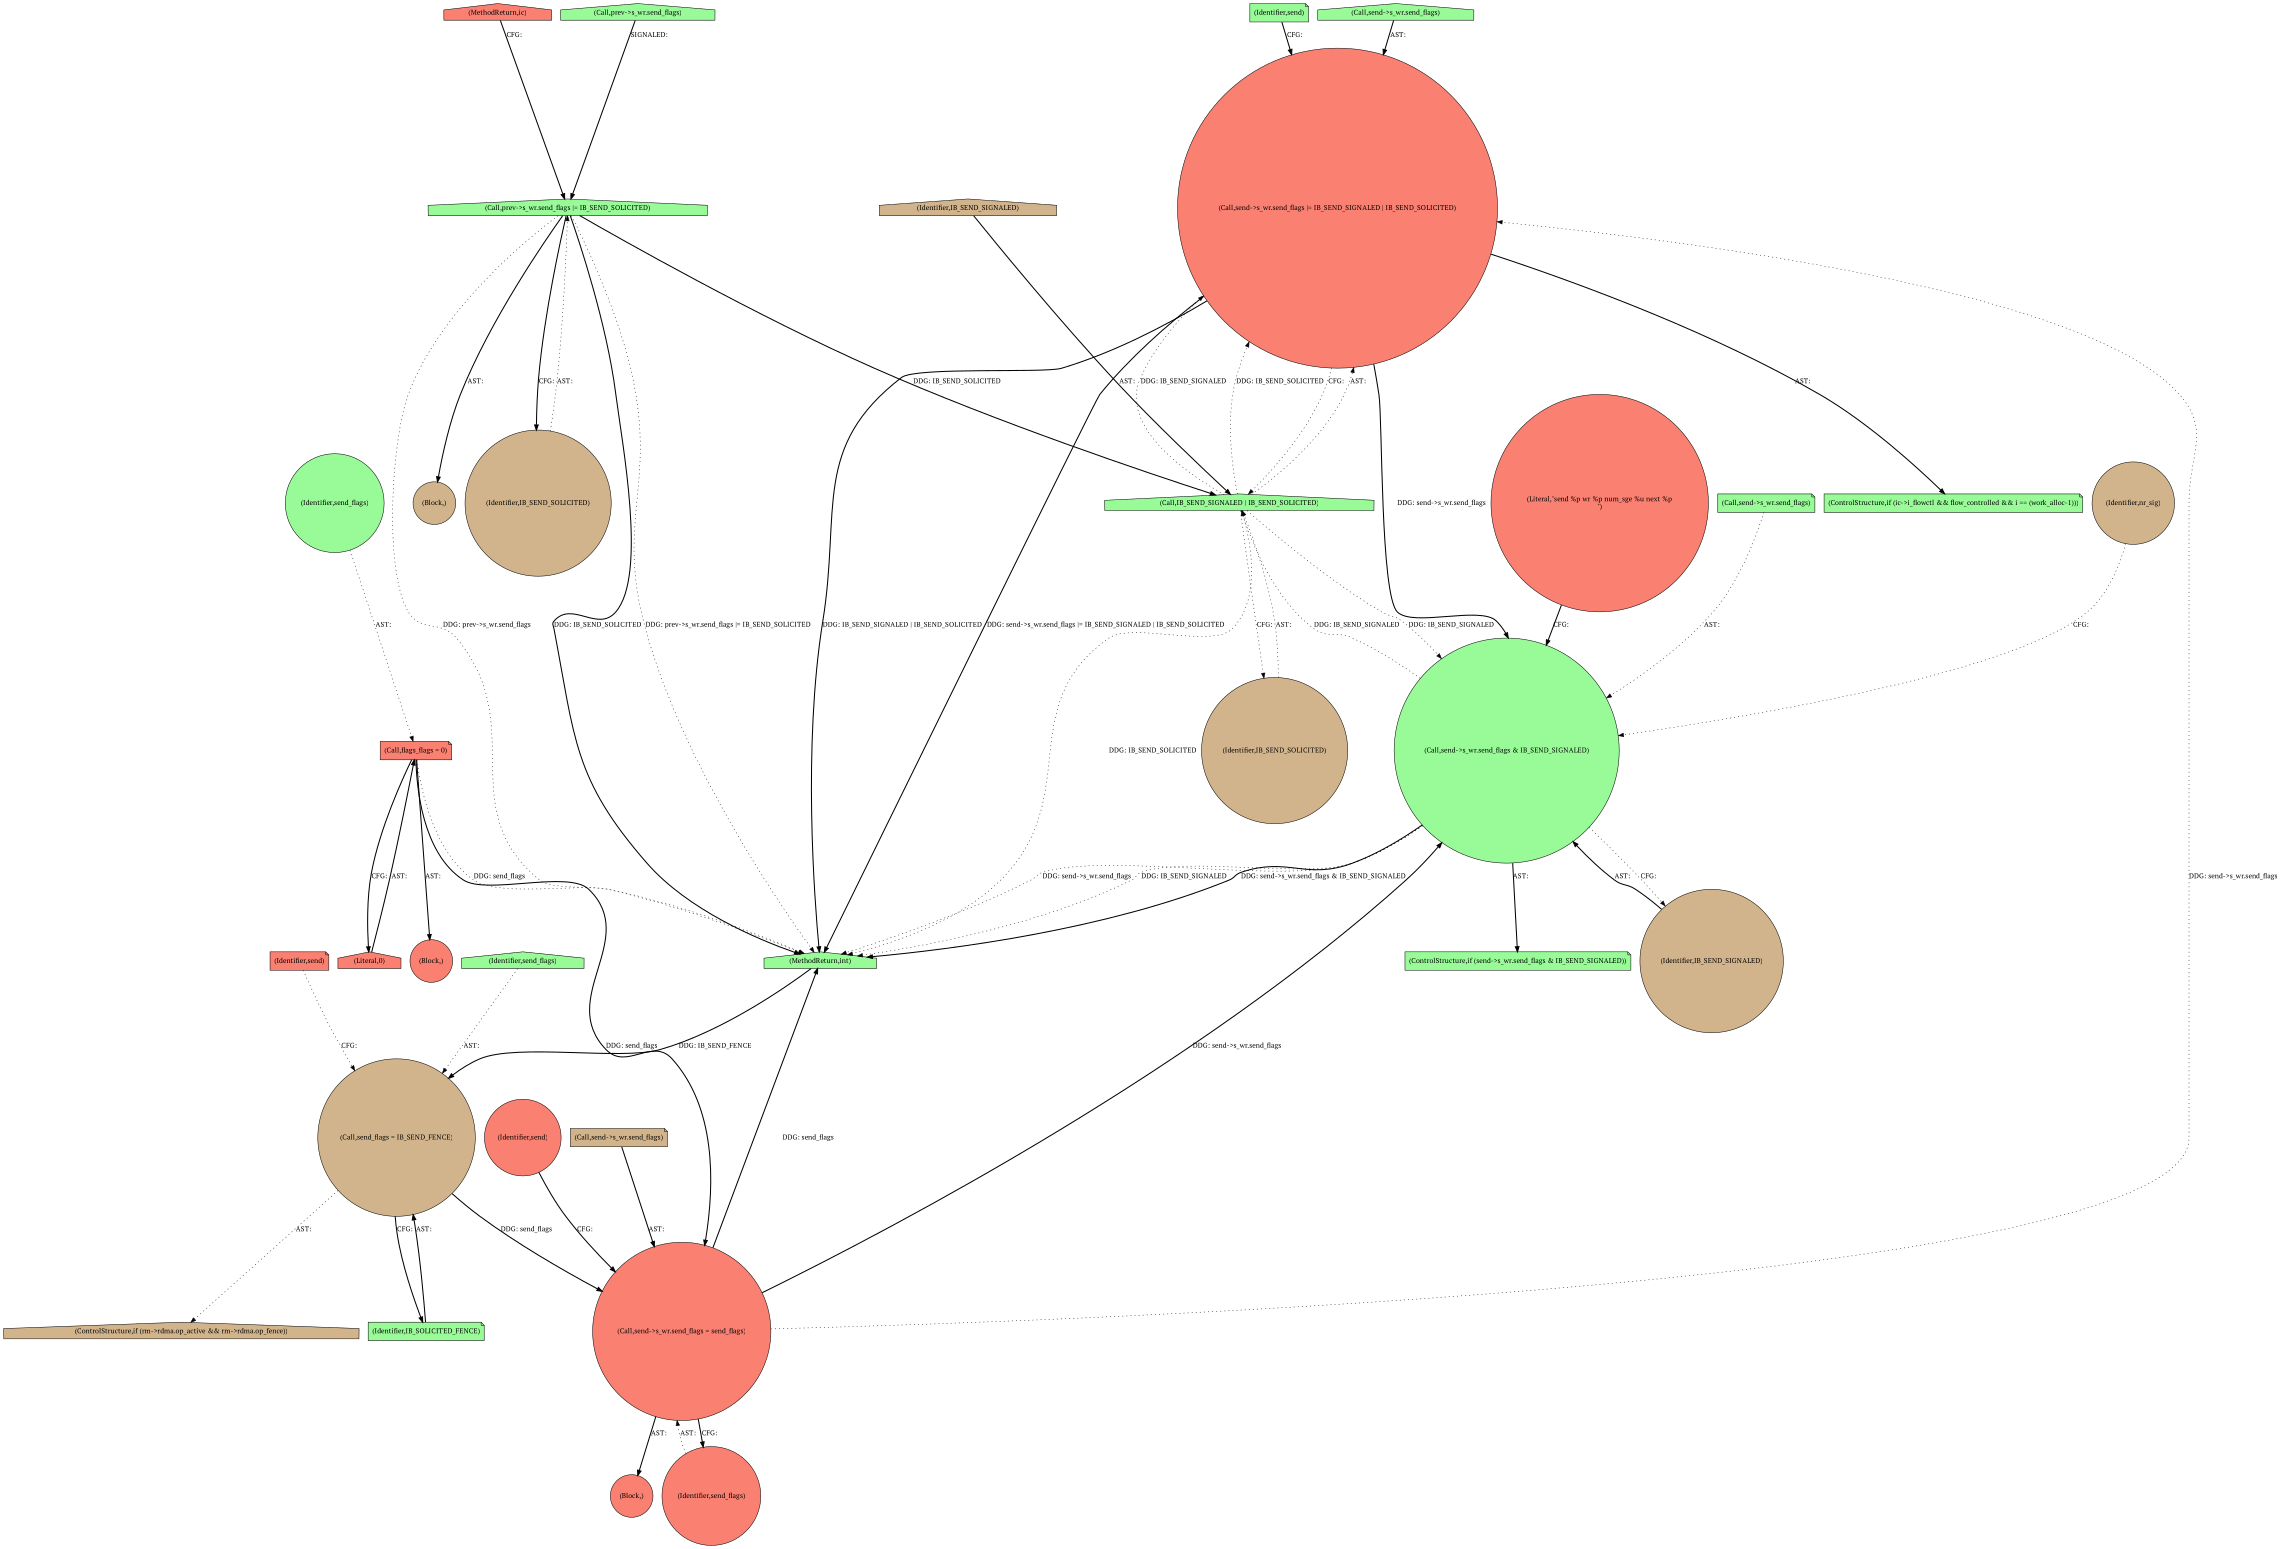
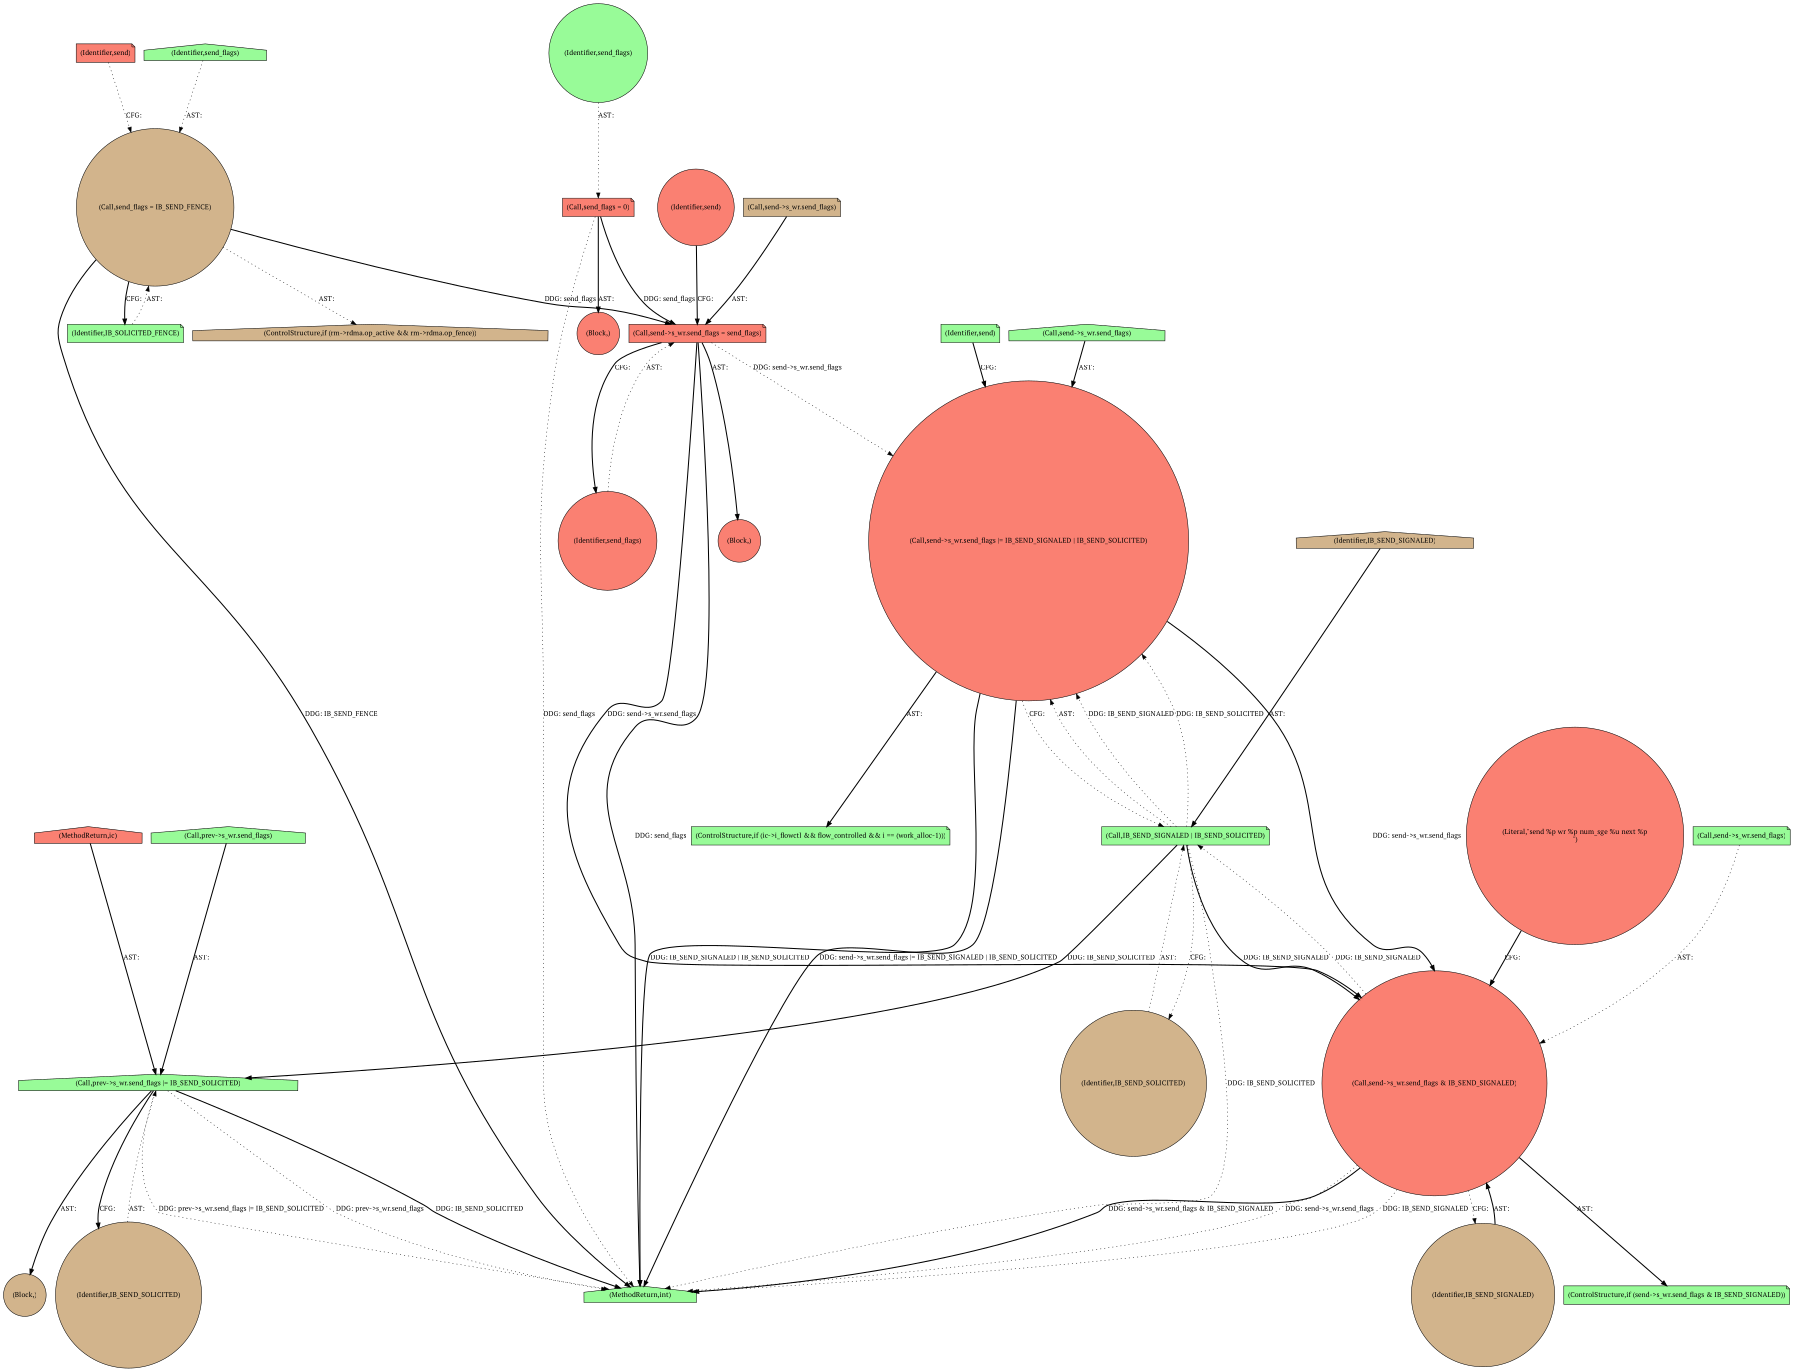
edge "(MethodReturn,ic)" -> "(Call,prev->s_wr.send_flags |= IB_SEND_SOLICITED)": label "CFG: " -> "AST: "
edge "(Call,prev->s_wr.send_flags)" -> "(Call,prev->s_wr.send_flags |= IB_SEND_SOLICITED)": label "SIGNALED: " -> "AST: "
edge "(Call,prev->s_wr.send_flags |= IB_SEND_SOLICITED)" -> "(Call,IB_SEND_SIGNALED | IB_SEND_SOLICITED)": reversed
node "(Call,IB_SEND_SIGNALED | IB_SEND_SOLICITED)": shape house -> note
node "(Identifier,nr_sig)": removed
edge "(Call,IB_SEND_SIGNALED | IB_SEND_SOLICITED)" -> "(Call,send->s_wr.send_flags & IB_SEND_SIGNALED)": style dotted -> bold
node "(Call,flags_flags = 0)": label "(Call,flags_flags = 0)" -> "(Call,send_flags = 0)"
node "(Call,send->s_wr.send_flags & IB_SEND_SIGNALED)": fillcolor palegreen -> salmon
node "(Literal,0)": removed
edge "(MethodReturn,int)" -> "(Call,send_flags = IB_SEND_FENCE)": reversed
edge "(Identifier,IB_SOLICITED_FENCE)" -> "(Call,send_flags = IB_SEND_FENCE)": style bold -> dotted
node "(Call,send->s_wr.send_flags = send_flags)": shape circle -> note
